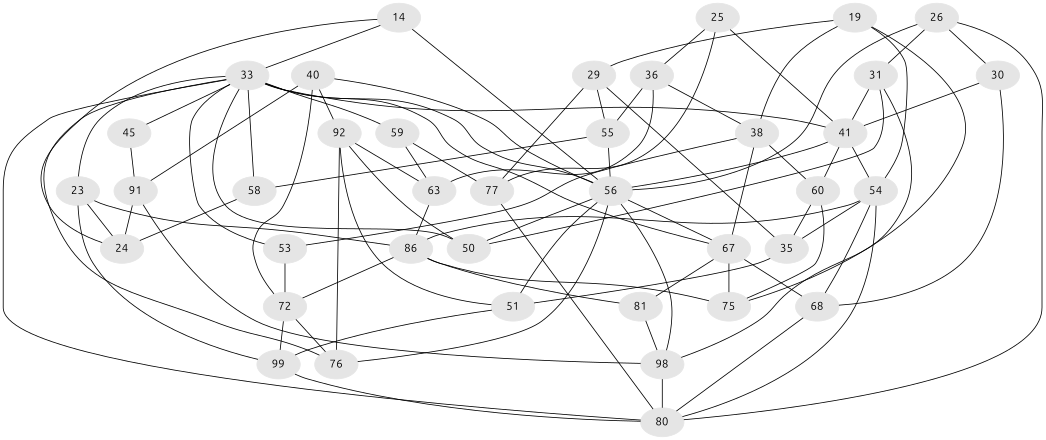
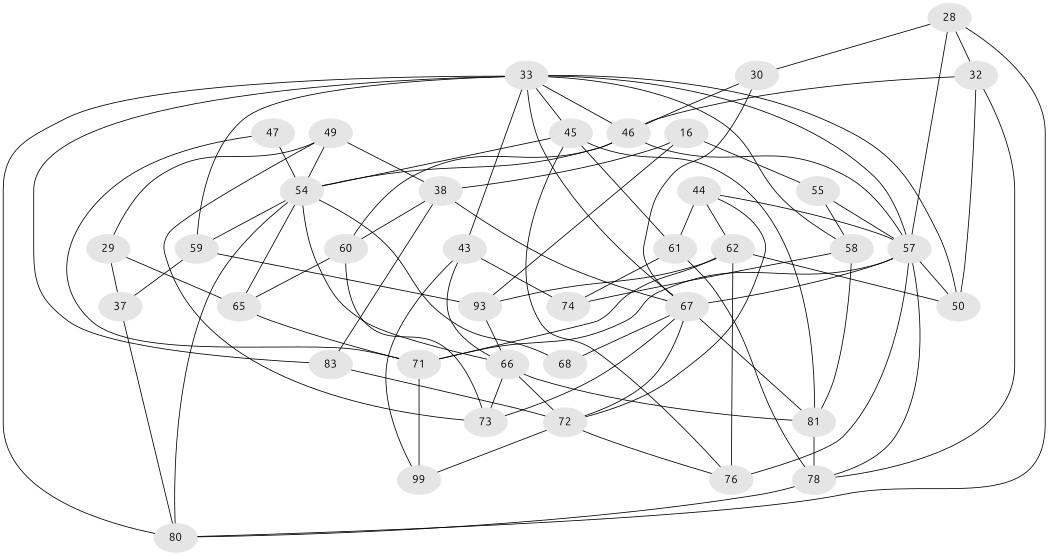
node "14": removed
node "25": removed
node "19": label "19" -> "49"
node "26": label "26" -> "28"
node "40": label "40" -> "44"
node "36": label "36" -> "16"
node "31": label "31" -> "32"
edge "29" -- "55": removed
node "47": added
node "92": label "92" -> "62"
node "41": label "41" -> "46"
edge "45" -- "54": added
node "23": label "23" -> "43"
node "91": label "91" -> "61"
node "63": label "63" -> "93"
node "77": label "77" -> "37"
node "56": label "56" -> "57"
edge "45" -- "81": added
edge "54" -- "59": added
edge "33" -- "76": now "45" -- "76"
edge "30" -- "68": now "30" -- "67"
node "24": label "24" -> "74"
node "53": label "53" -> "83"
node "86": label "86" -> "66"
node "35": label "35" -> "65"
node "51": label "51" -> "71"
node "75": label "75" -> "73"
edge "58" -- "81": added
node "98": label "98" -> "78"
edge "68" -- "80": removed
edge "67" -- "72": added
edge "99" -- "80": removed
